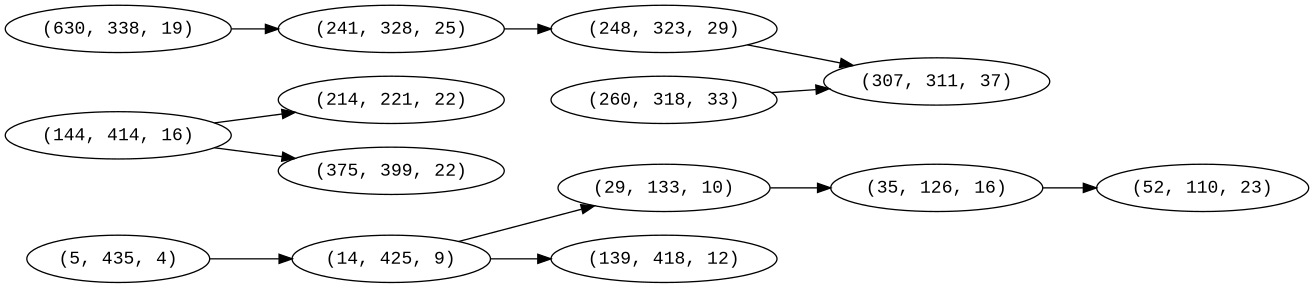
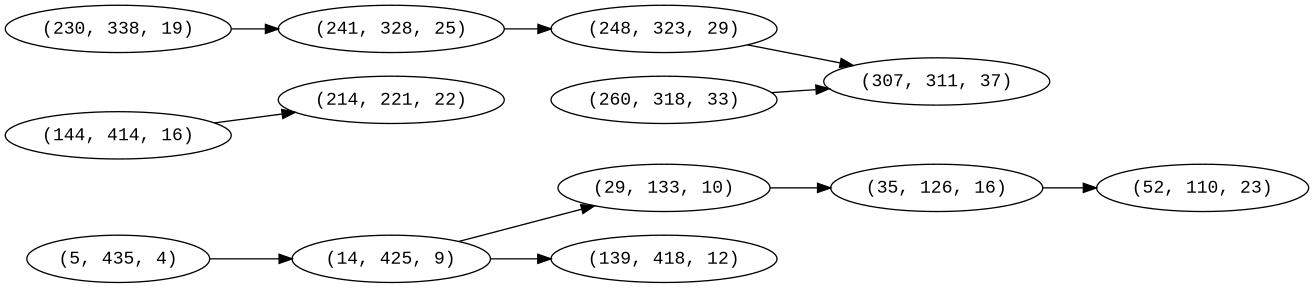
node "(630, 338, 19)": label "(630, 338, 19)" -> "(230, 338, 19)"
node "(375, 399, 22)": removed
